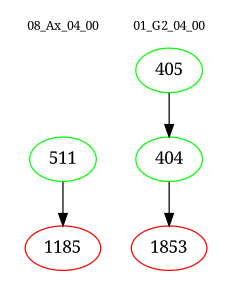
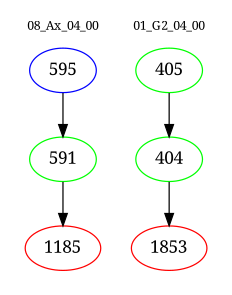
node "595": added
node "511": label "511" -> "591"
